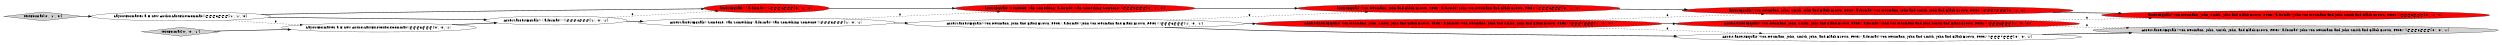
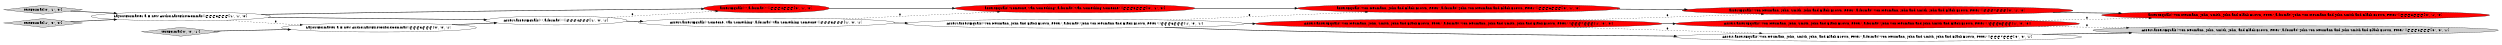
node "testFormat['1', '0', '0']": added
